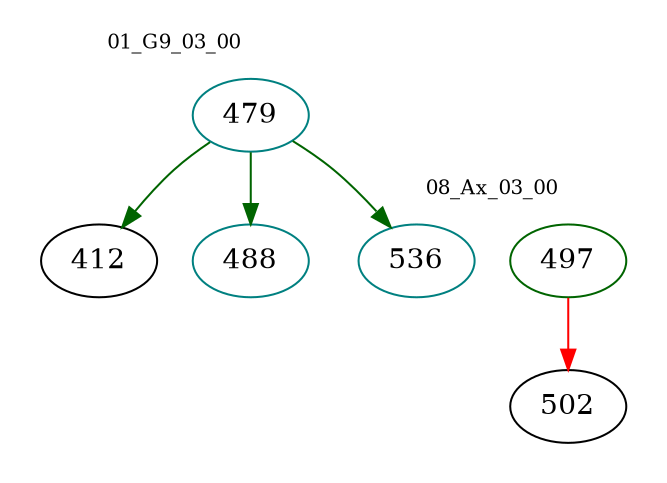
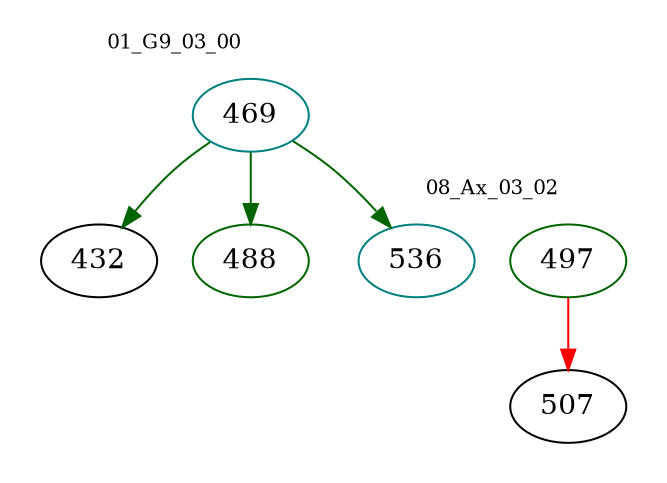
node "479": label "479" -> "469"
cluster "08_Ax_03_00": label "08_Ax_03_00" -> "08_Ax_03_02"
node "412": label "412" -> "432"
node "488": color teal -> darkgreen
node "502": label "502" -> "507"
